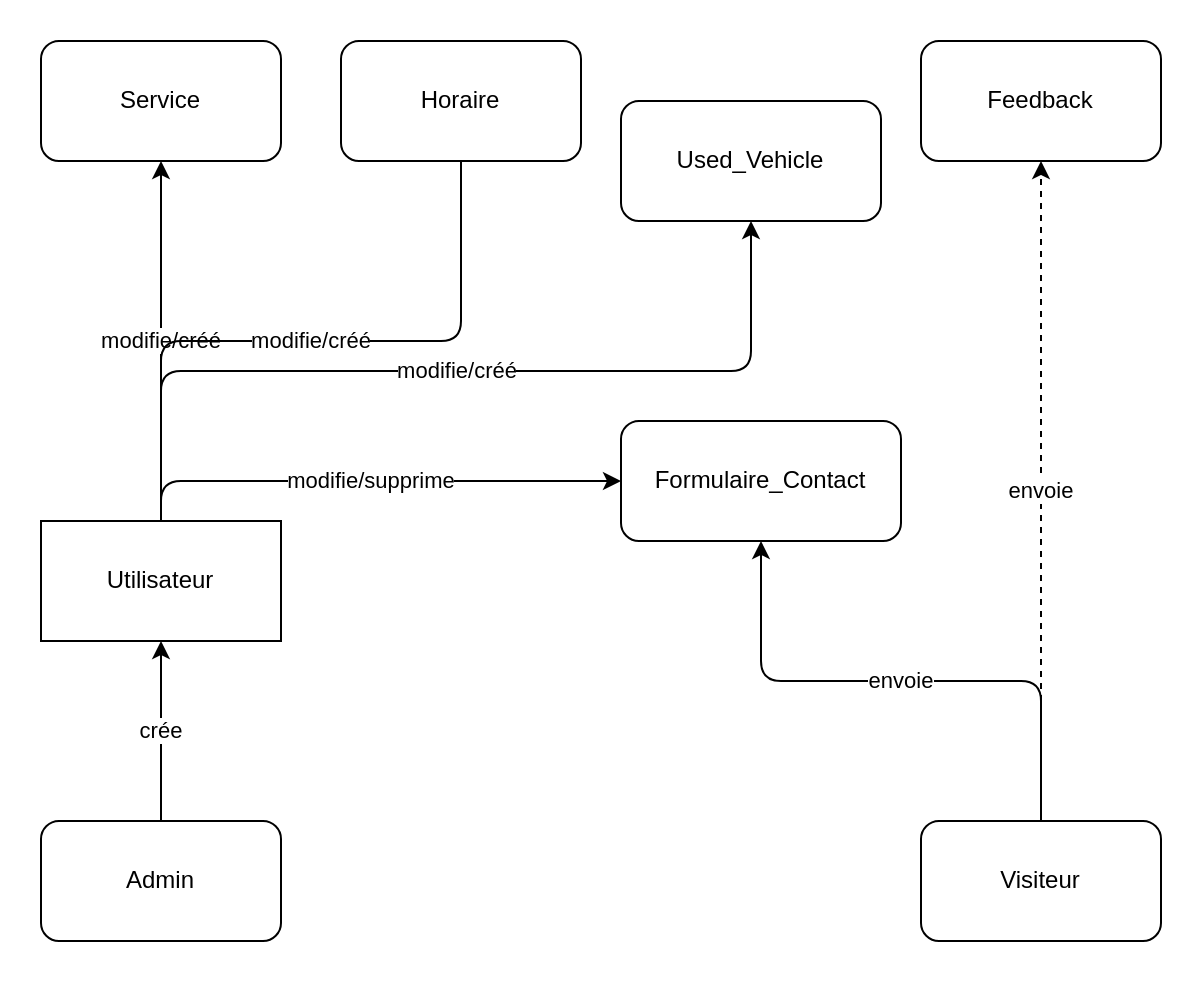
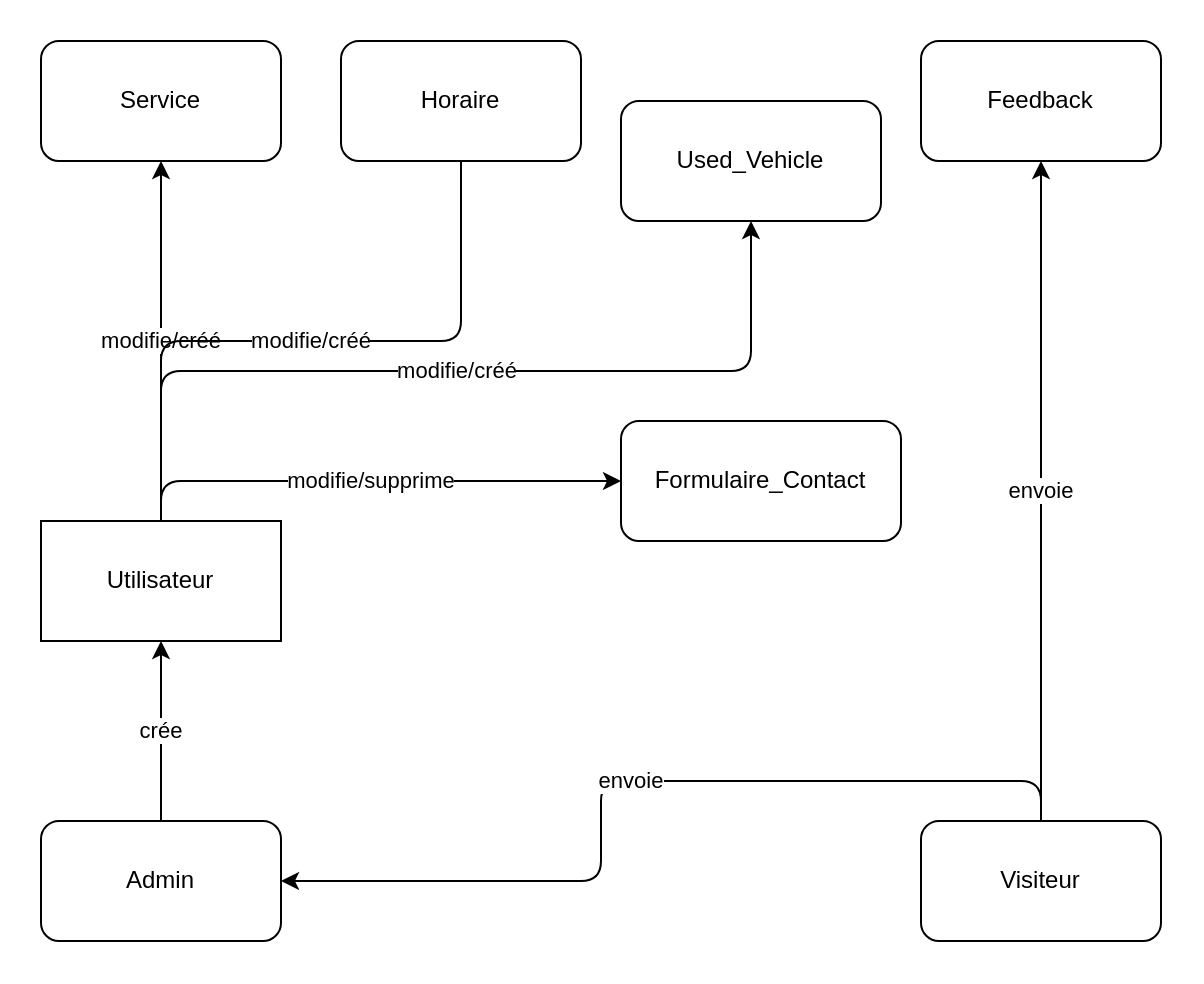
edge "Visiteur" -> "Feedback": style dashed -> solid
edge "Visiteur" -> "Formulaire_Contact": now "Visiteur" -> "Admin"
